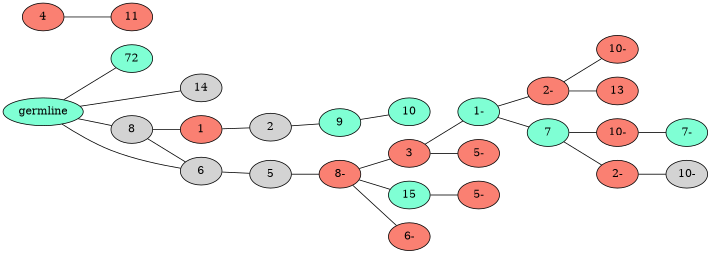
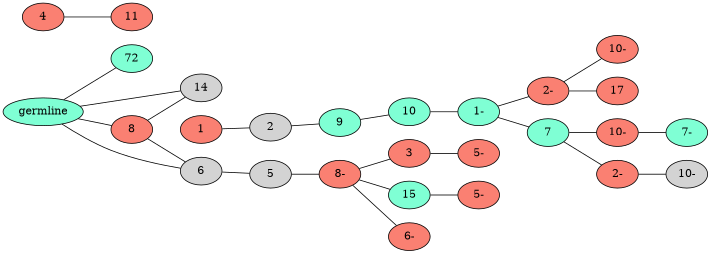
node "13": label "13" -> "17"
node "8": fillcolor lightgrey -> salmon
edge "8" -- "1": now "8" -- "14"
edge "1-" -- "3": now "1-" -- "10"
